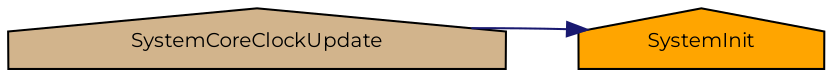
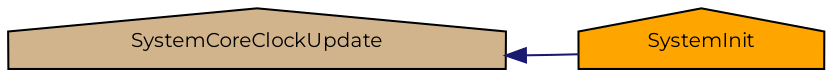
edge "SystemCoreClockUpdate" -> "SystemInit": reversed
